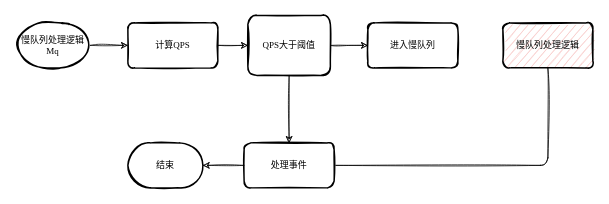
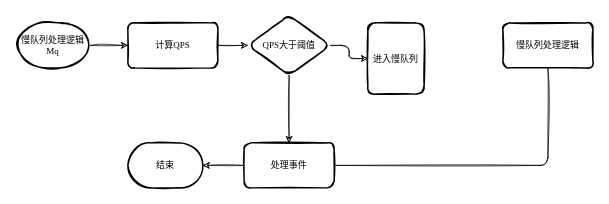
node "QPS大于阈值": shape rounded rectangle -> diamond
node "进入慢队列": size 90x45 -> 56x71
node "慢队列处理逻辑": fillcolor #f8cecc -> #ffffff
